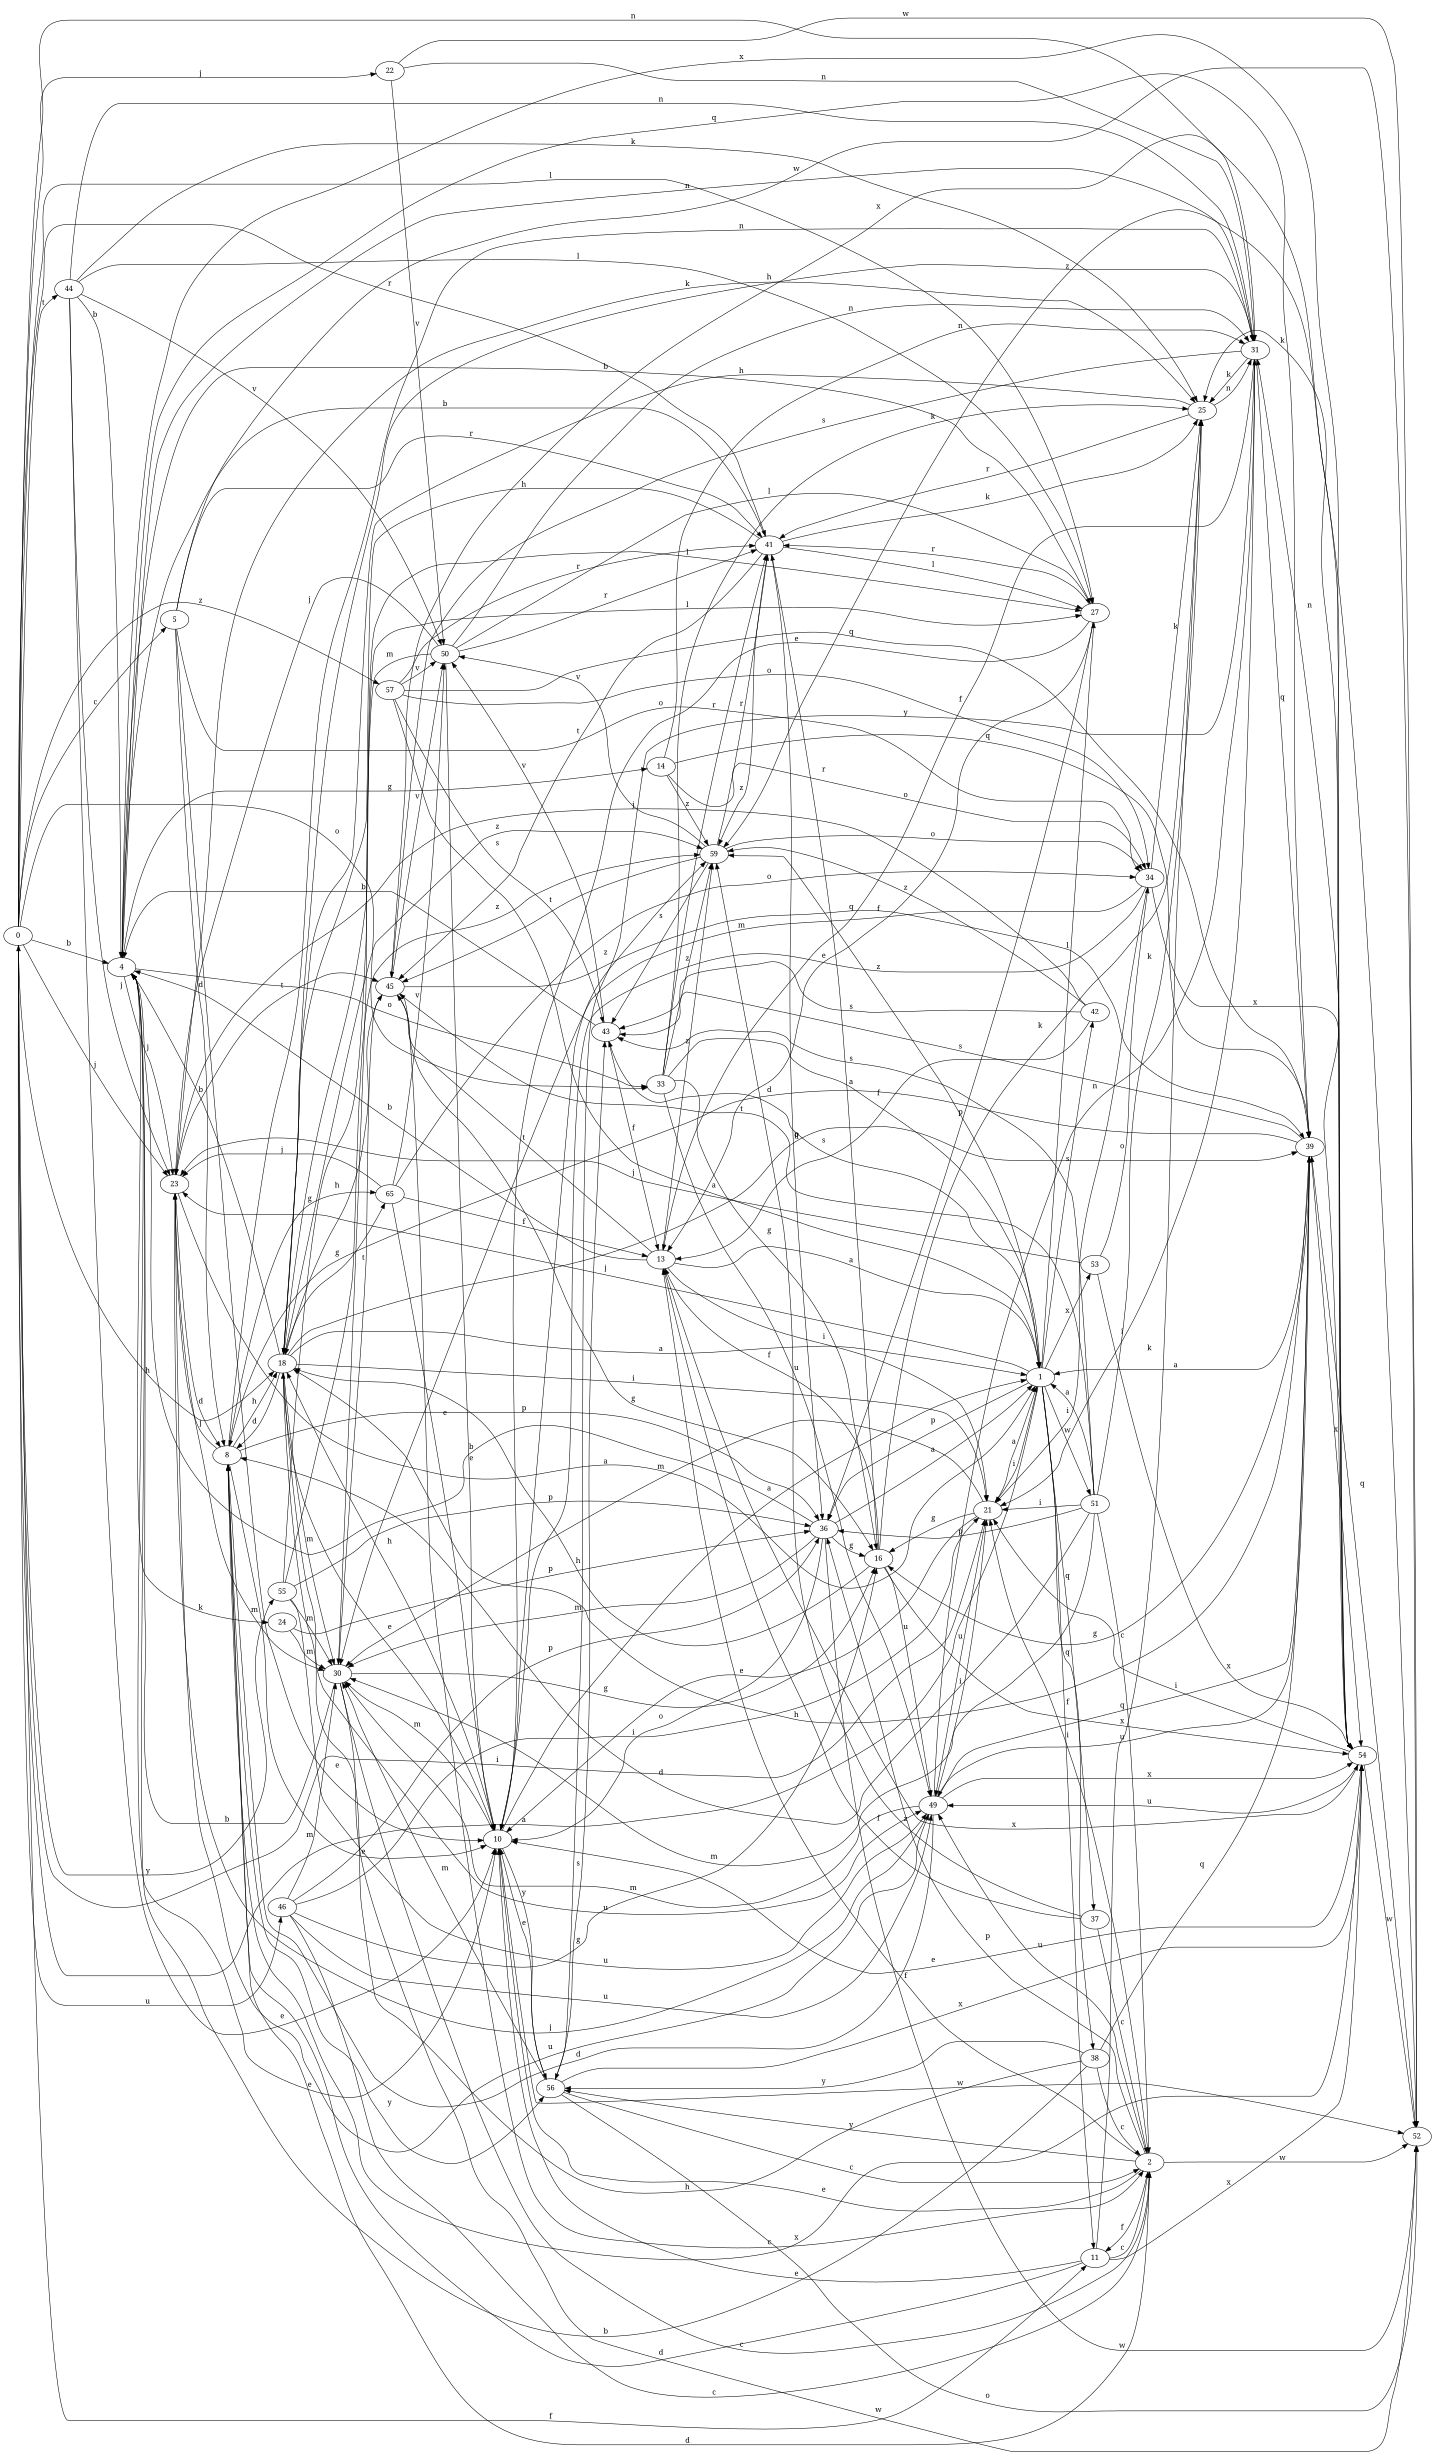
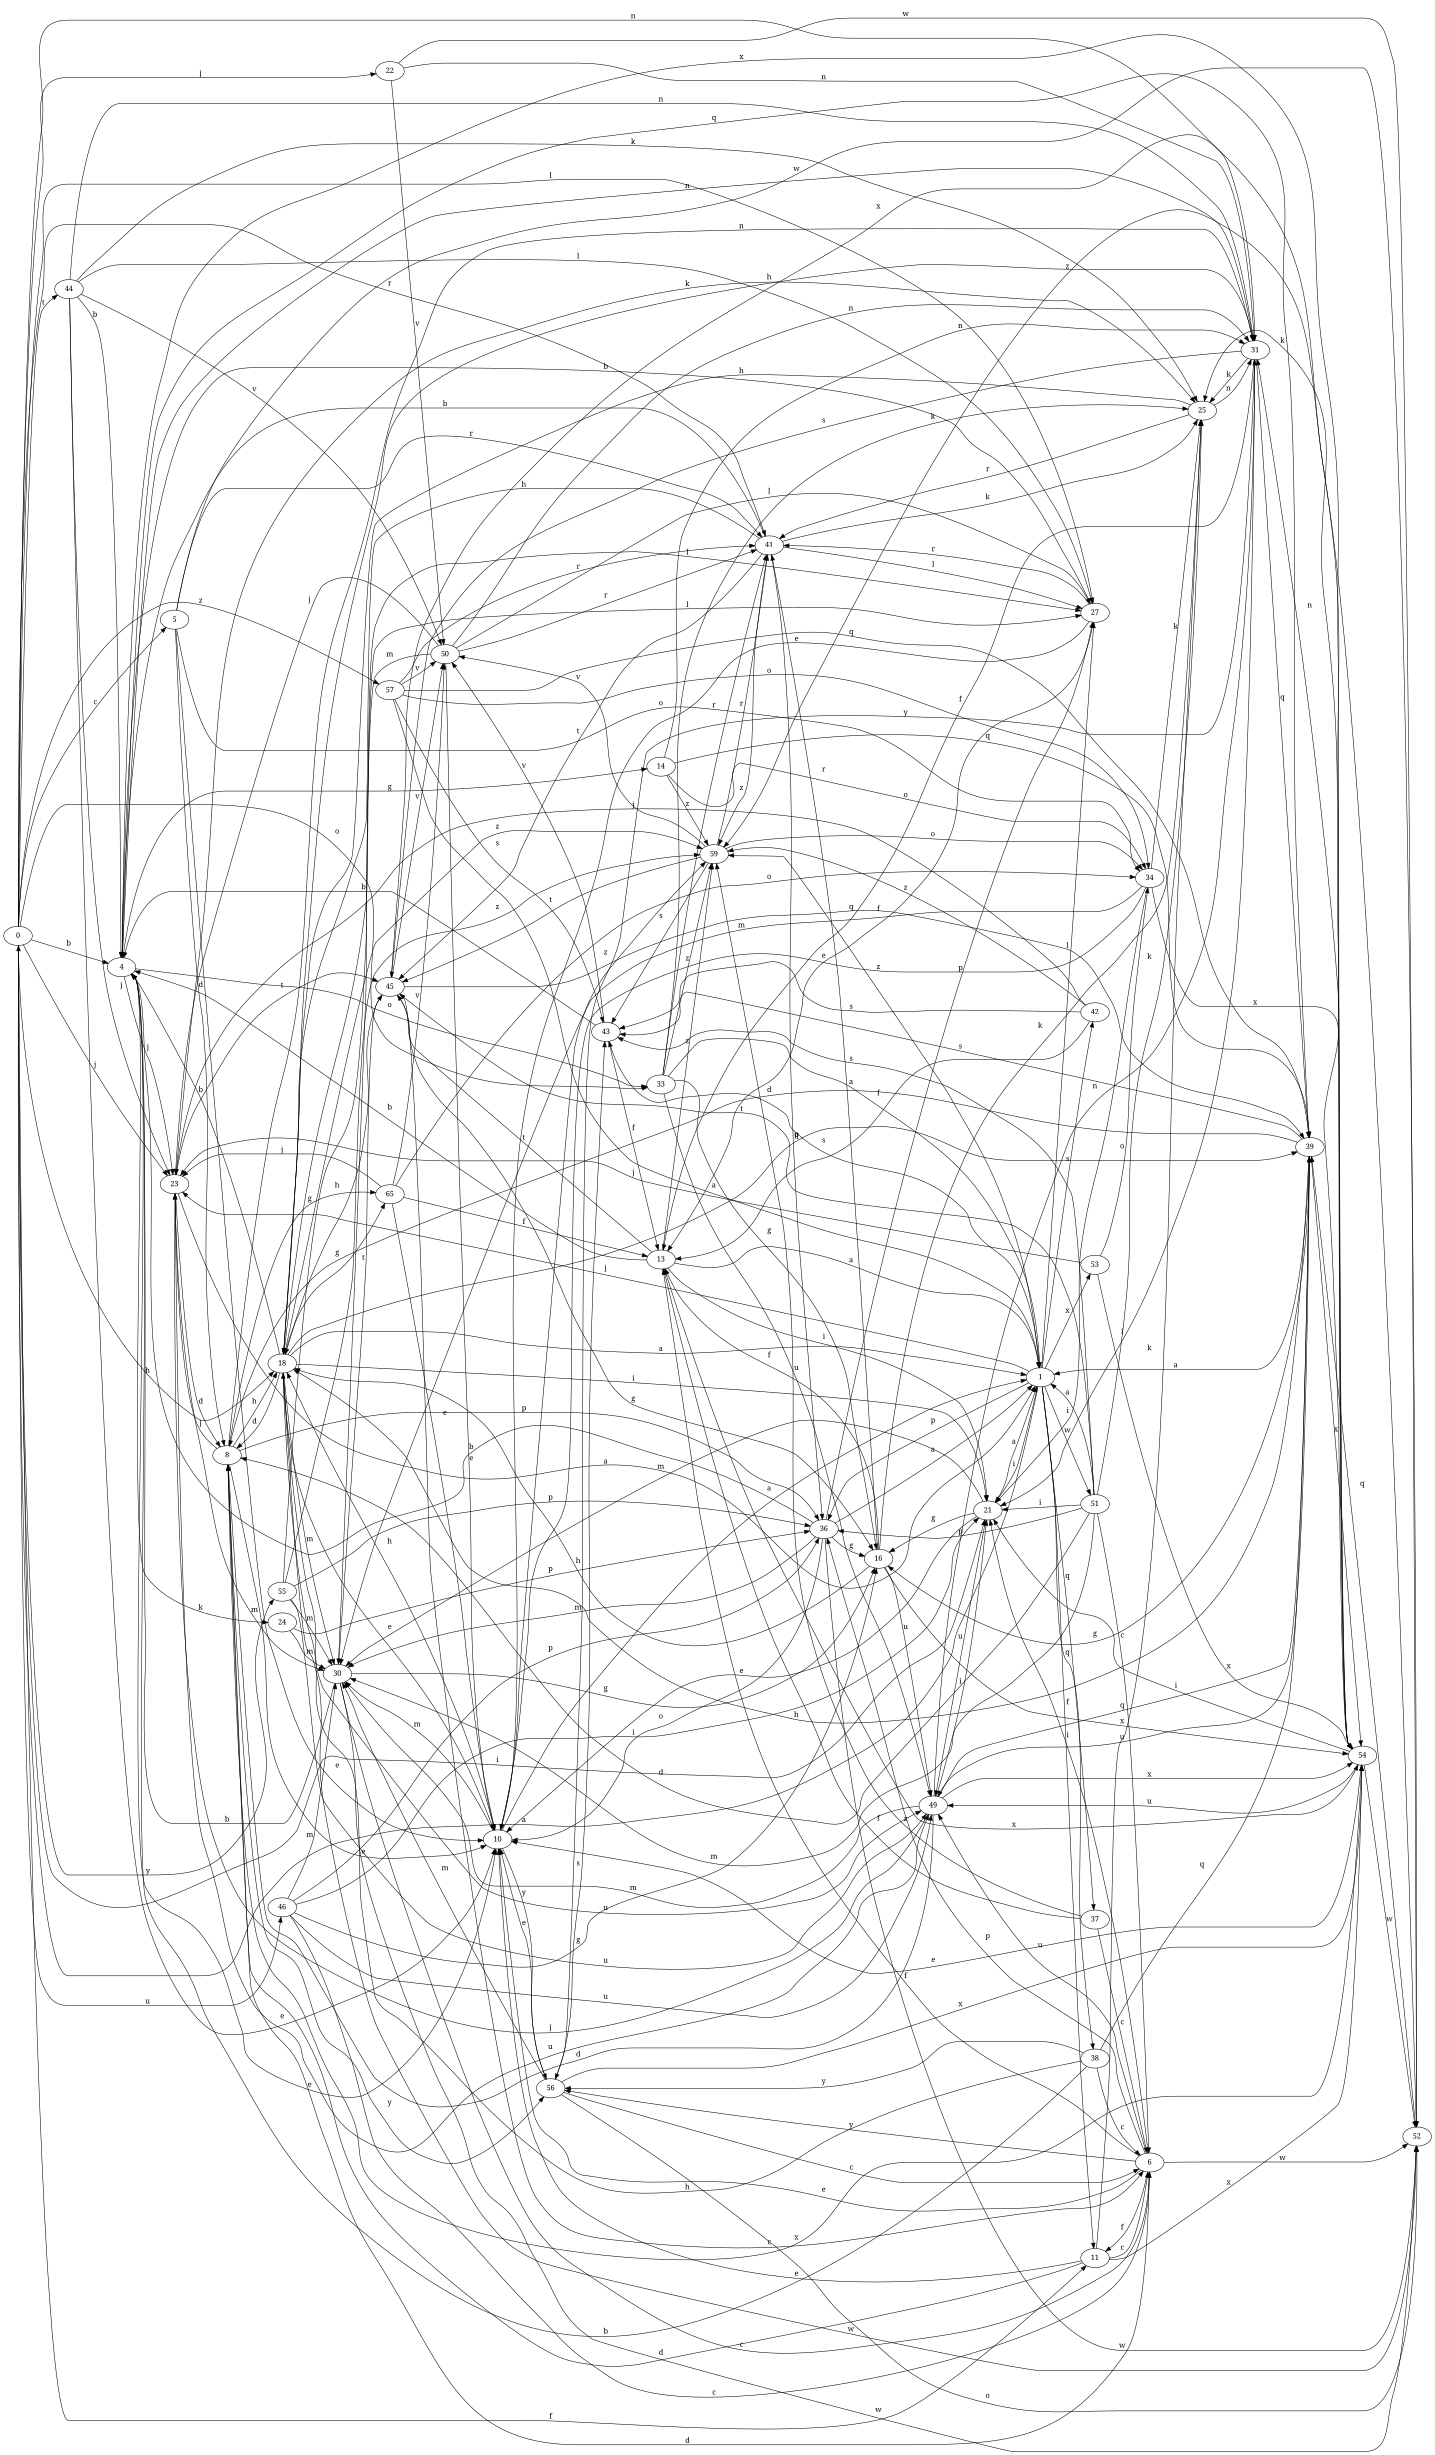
edge "27" -> "36": reversed
edge "10" -> "52": now "18" -> "52"
node "2": label "2" -> "6"
